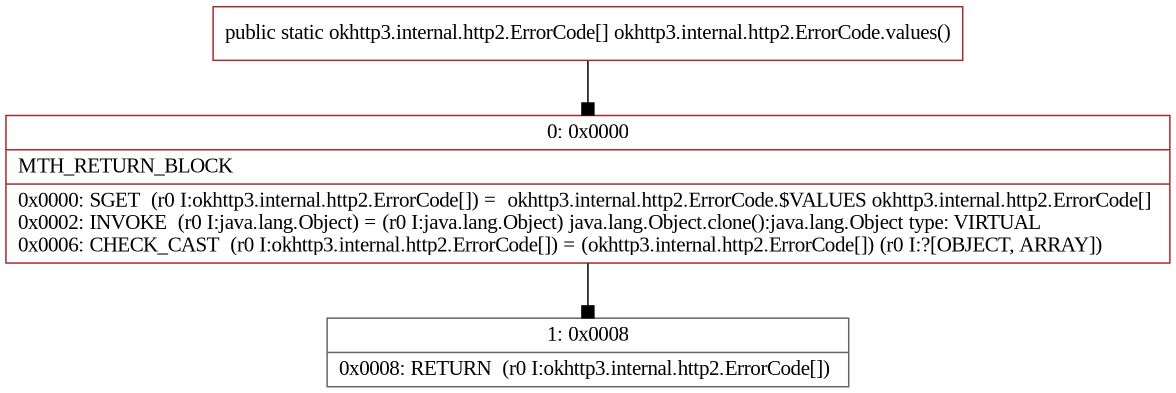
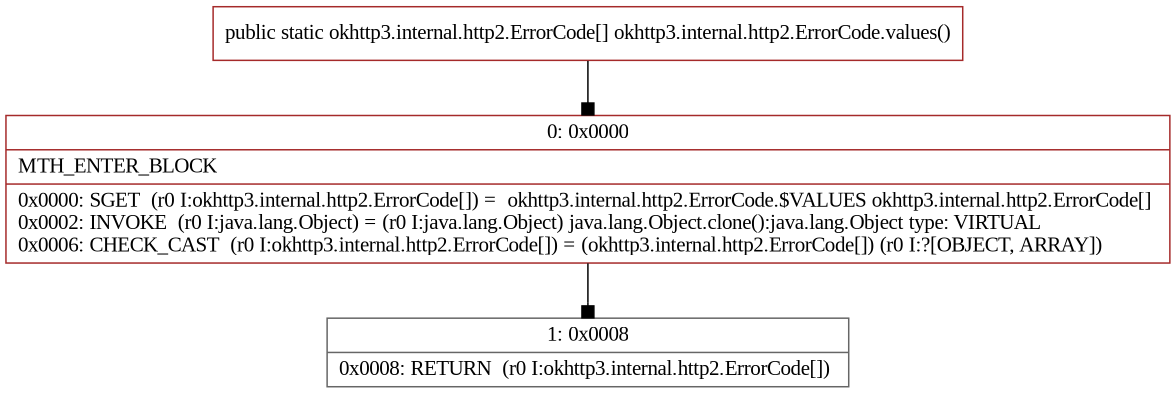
node "0: 0x0000": text "MTH_RETURN_BLOCK" -> "MTH_ENTER_BLOCK"
